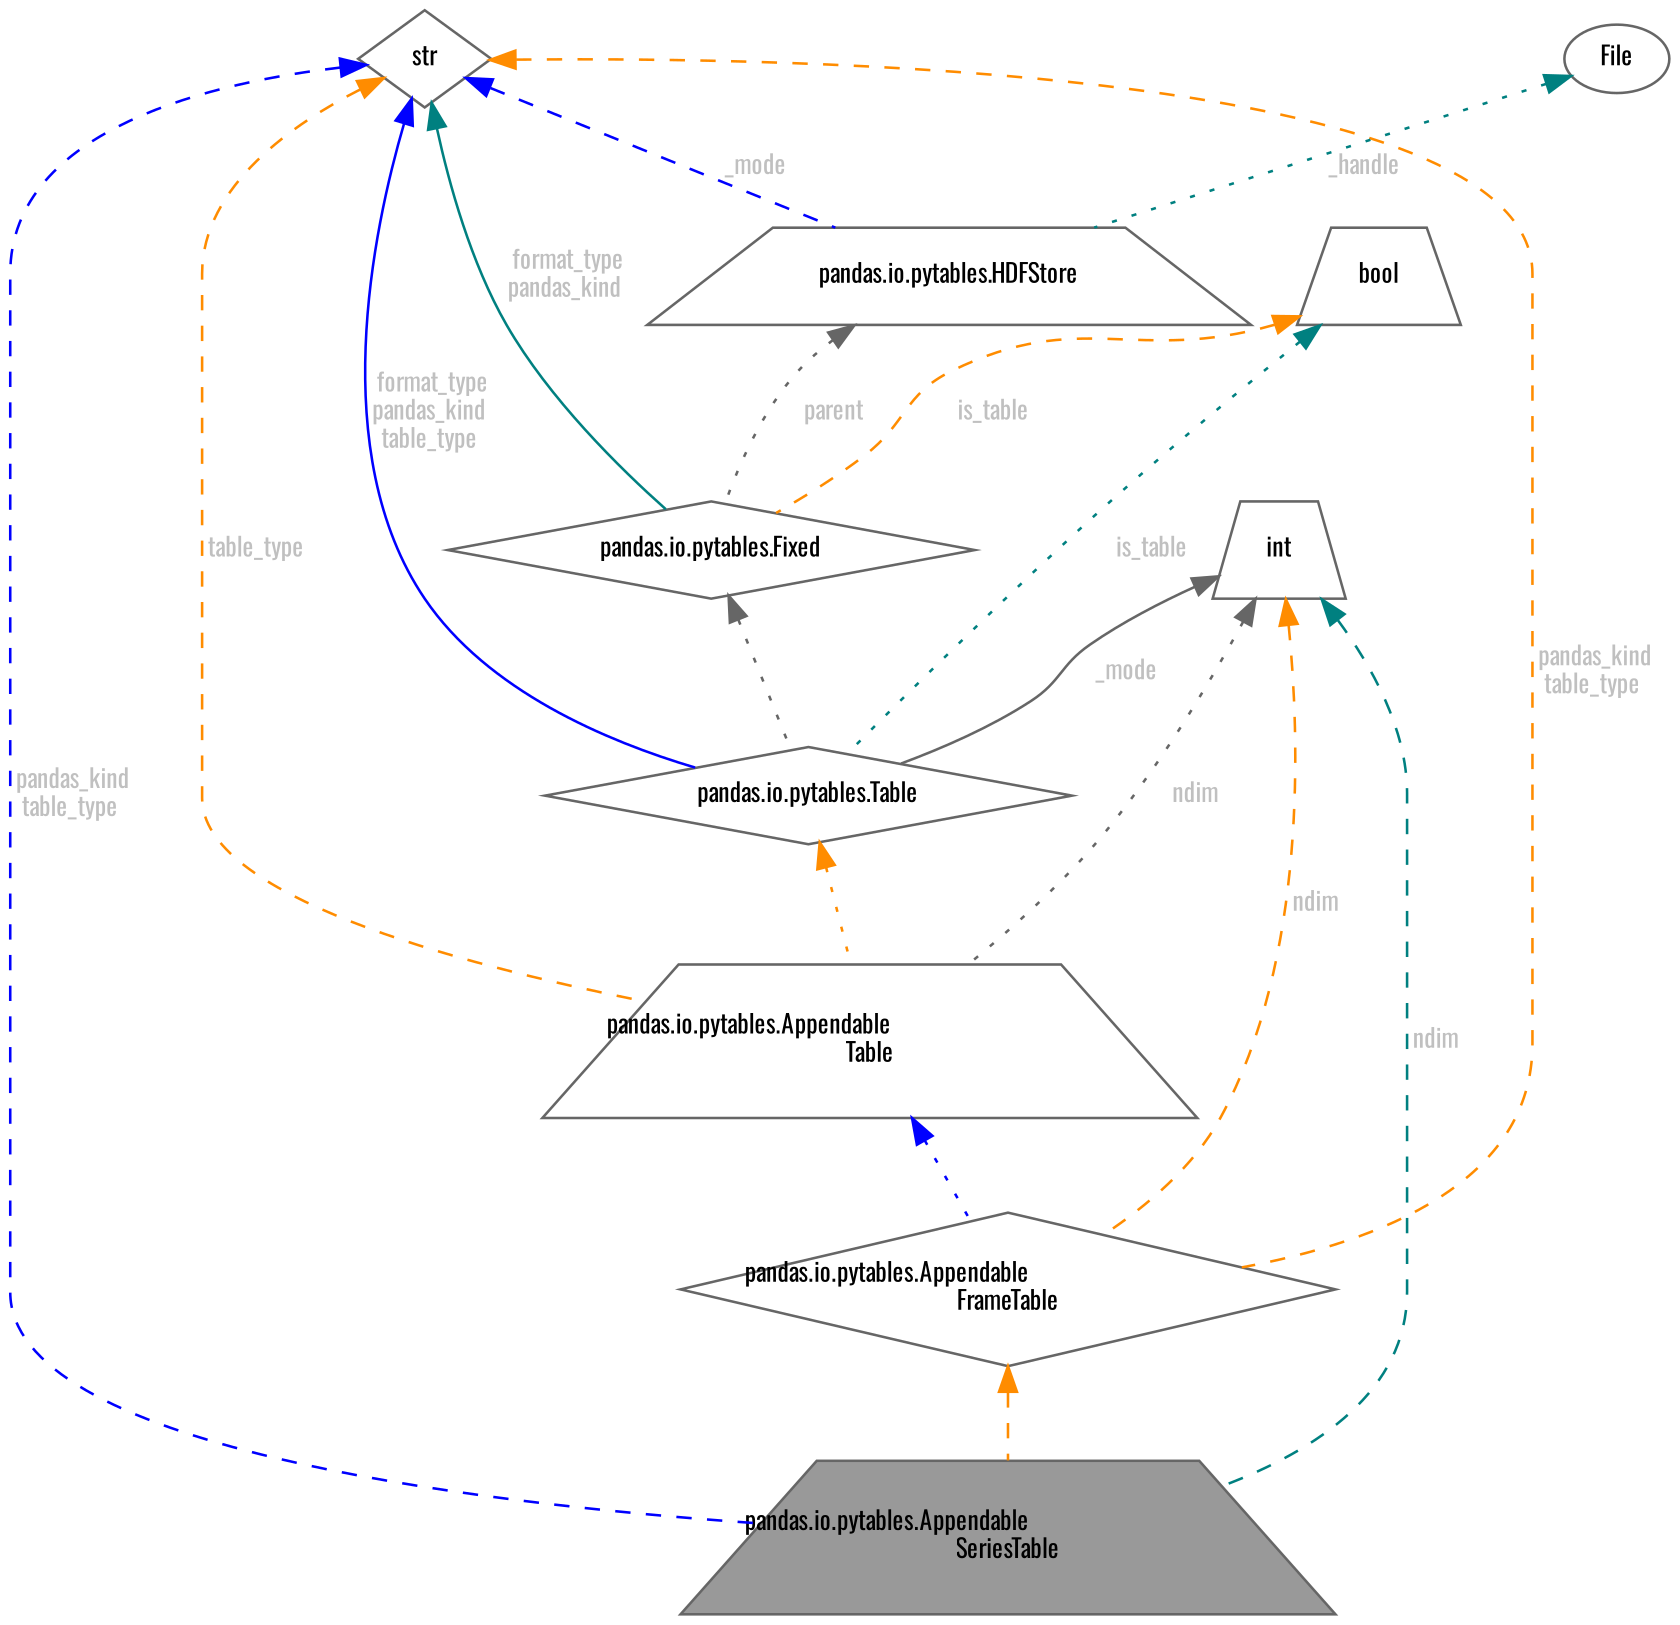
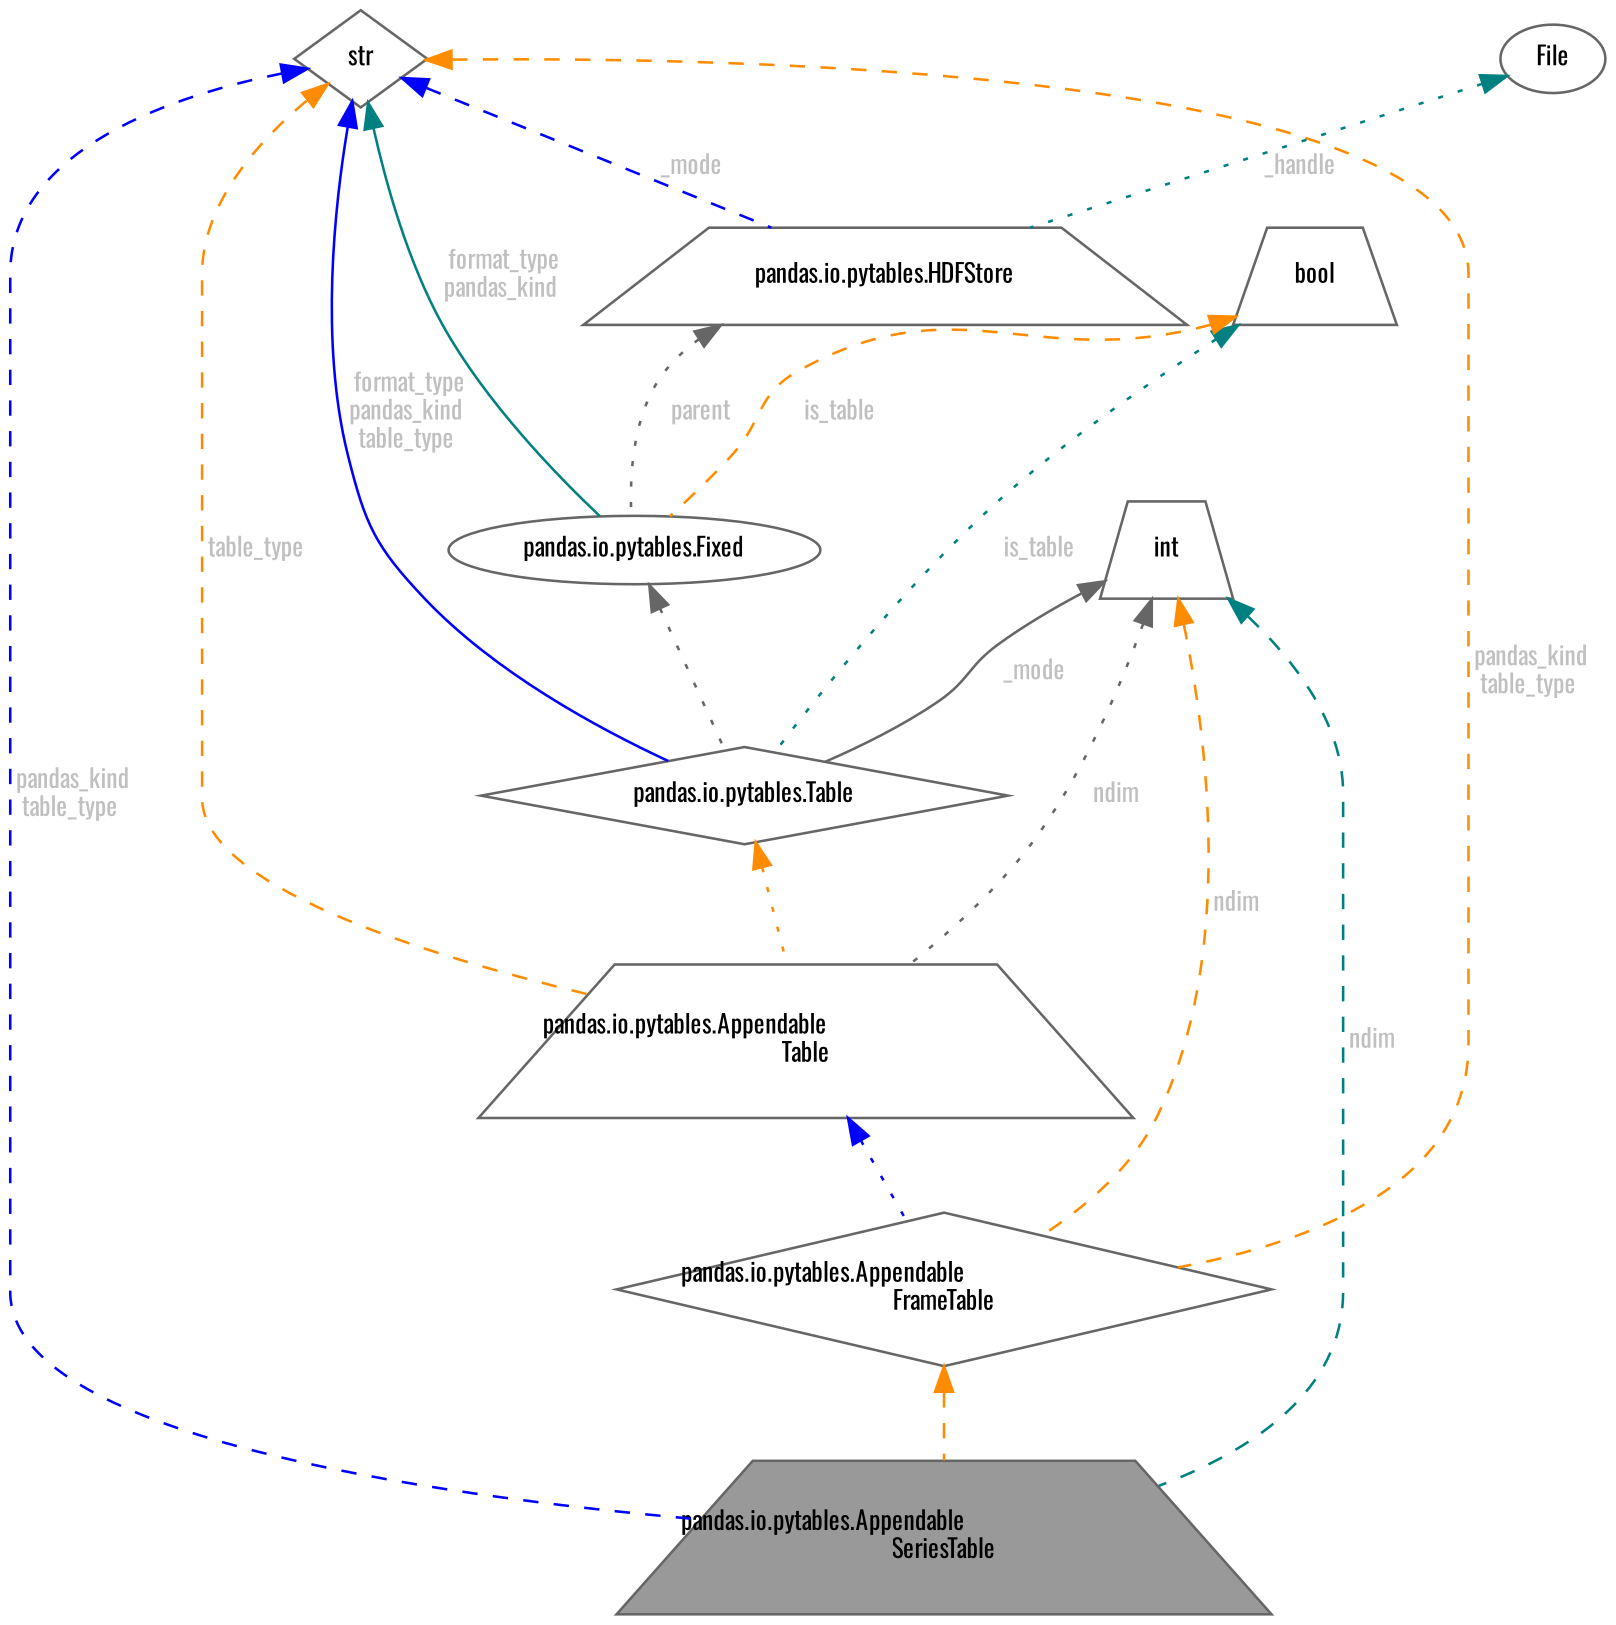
node "pandas.io.pytables.Fixed": shape diamond -> ellipse
